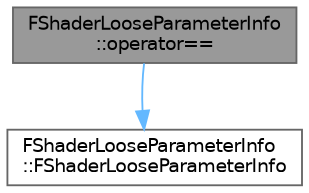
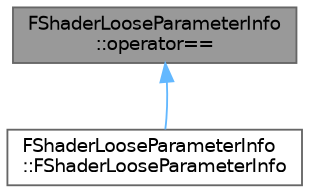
edge "FShaderLooseParameterInfo ::operator==" -> "FShaderLooseParameterInfo ::FShaderLooseParameterInfo": reversed
